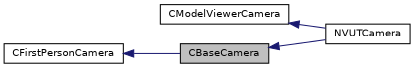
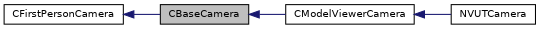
edge "NVUTCamera" -> "CBaseCamera": now "CModelViewerCamera" -> "CBaseCamera"
